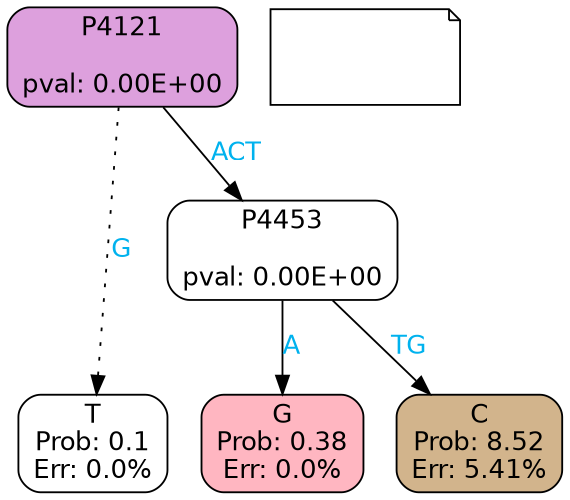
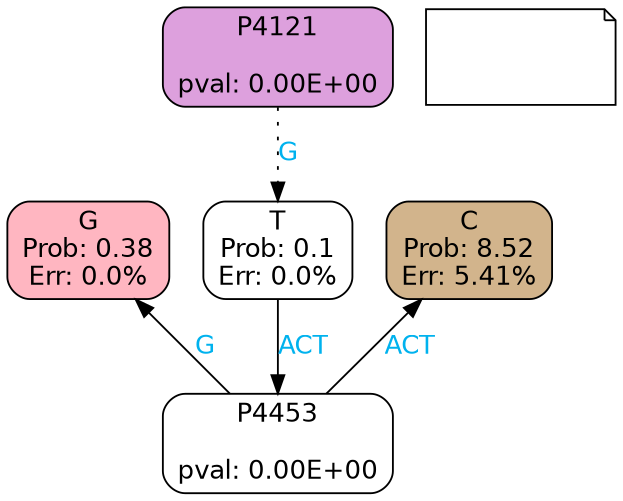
edge "P4121 pval: 0.00E+00" -> "P4453 pval: 0.00E+00": now "T Prob: 0.1 Err: 0.0%" -> "P4453 pval: 0.00E+00"
edge "P4453 pval: 0.00E+00" -> "G Prob: 0.38 Err: 0.0%": label "A" -> "G"
edge "P4453 pval: 0.00E+00" -> "C Prob: 8.52 Err: 5.41%": label "TG" -> "ACT"
